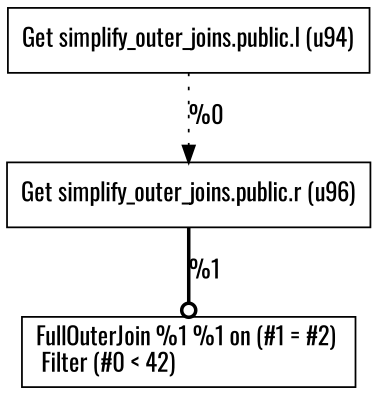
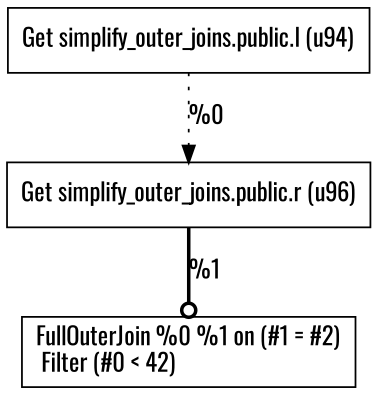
node "FullOuterJoin %1 %1 on (#1 = #2) Filter (#0 < 42)": label "FullOuterJoin %1 %1 on (#1 = #2) Filter (#0 < 42)" -> "FullOuterJoin %0 %1 on (#1 = #2) Filter (#0 < 42)"
